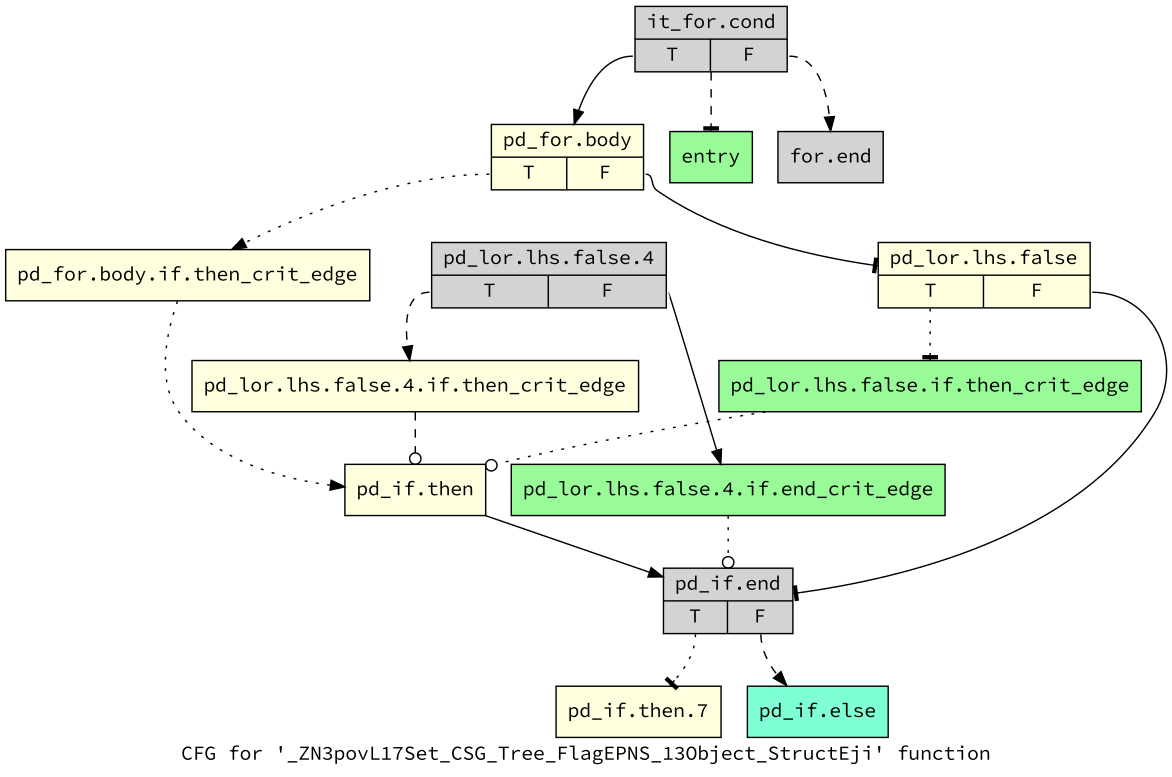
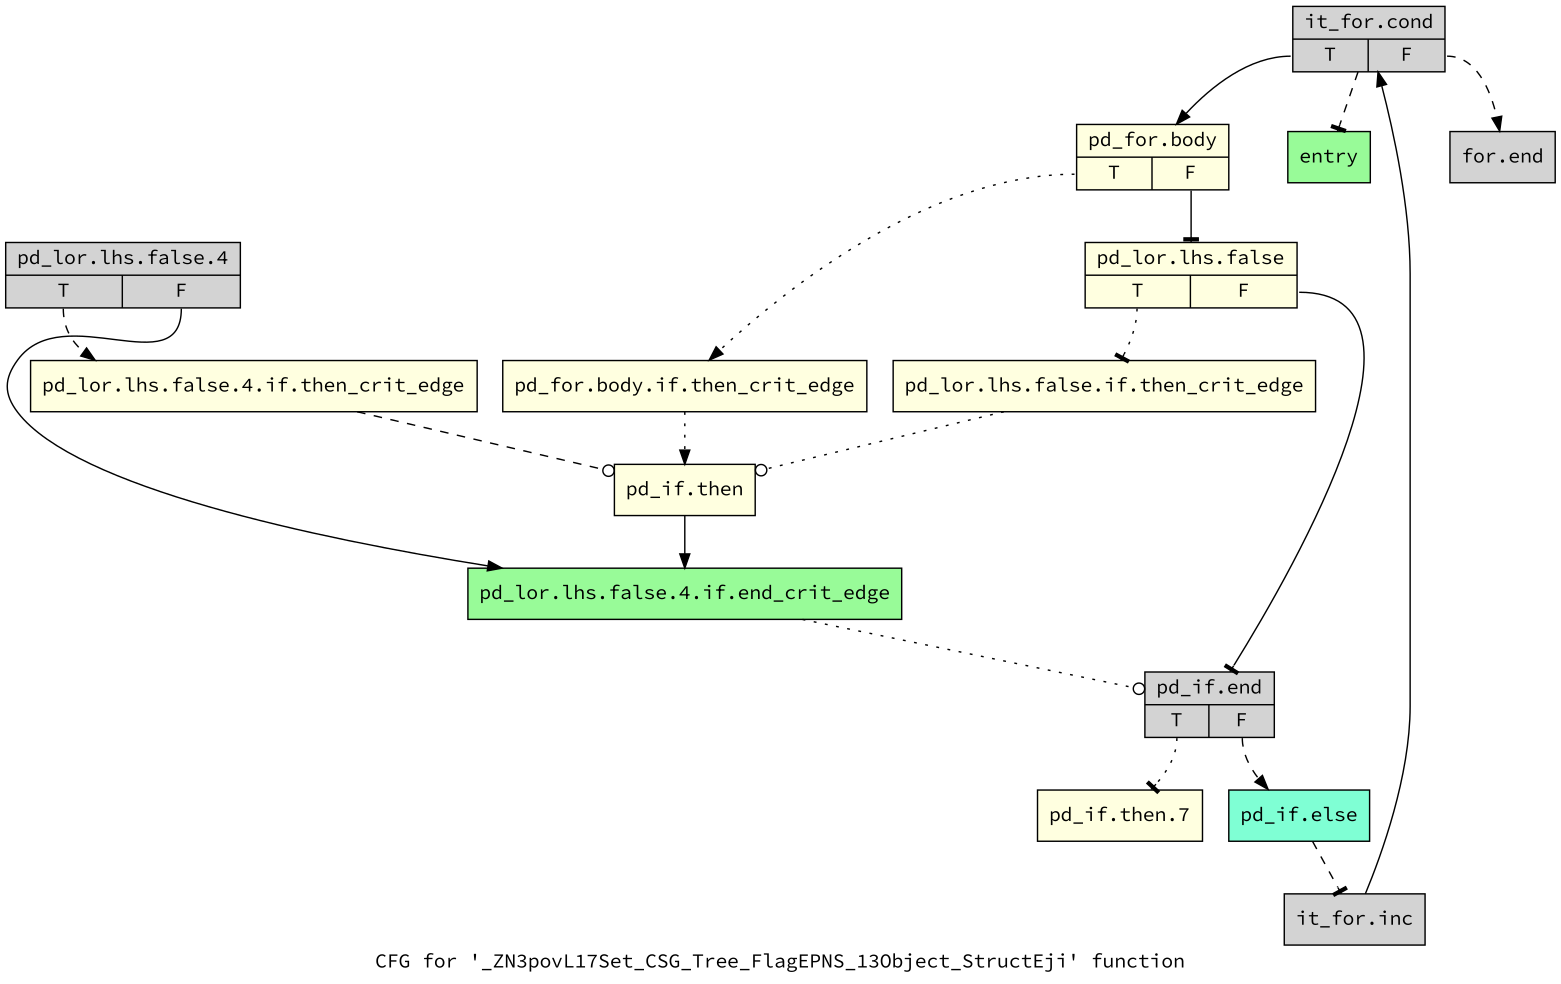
node "pd_lor.lhs.false.if.then_crit_edge": fillcolor palegreen -> lightyellow
edge "pd_if.then" -> "pd_if.end": now "pd_if.then" -> "pd_lor.lhs.false.4.if.end_crit_edge"
node "it_for.inc": added
